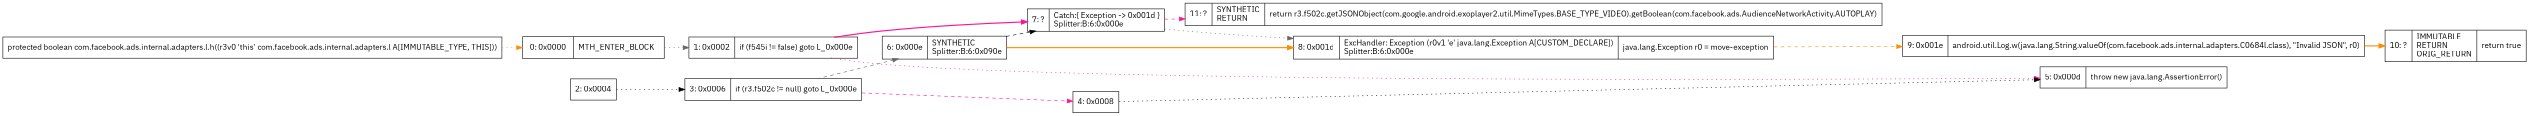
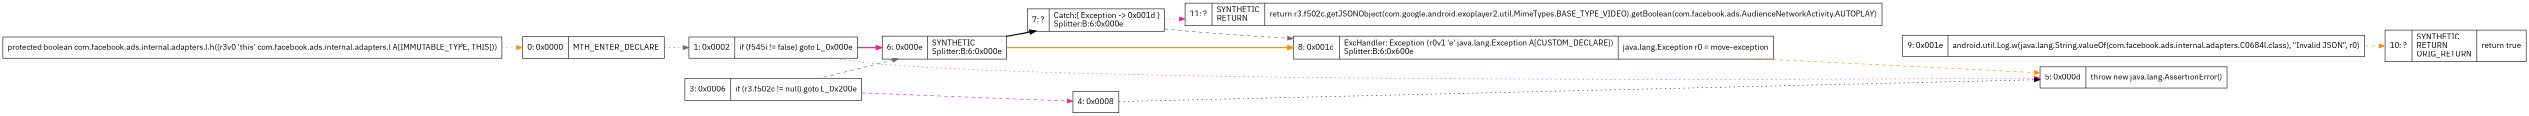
edge "7: ?" -> "11: ?": style dashed -> dotted
edge "1: 0x0002" -> "7: ?": now "1: 0x0002" -> "6: 0x000e"
edge "6: 0x000e" -> "7: ?": style dashed -> bold
edge "7: ?" -> "8: 0x001d": style dotted -> dashed
node "10: ?": text "IMMUTABLE" -> "SYNTHETIC"
edge "9: 0x001e" -> "10: ?": style bold -> dashed
node "0: 0x0000": text "MTH_ENTER_BLOCK" -> "MTH_ENTER_DECLARE"
edge "8: 0x001d" -> "9: 0x001e": now "8: 0x001d" -> "5: 0x000d"
node "6: 0x000e": text "Splitter:B:6:0x090e" -> "Splitter:B:6:0x000e"
node "8: 0x001d": text "Splitter:B:6:0x000e" -> "Splitter:B:6:0x600e"
node "2: 0x0004": removed
node "3: 0x0006": text "if (r3.f502c != null) goto L_0x000e" -> "if (r3.f502c != null) goto L_0x200e"
